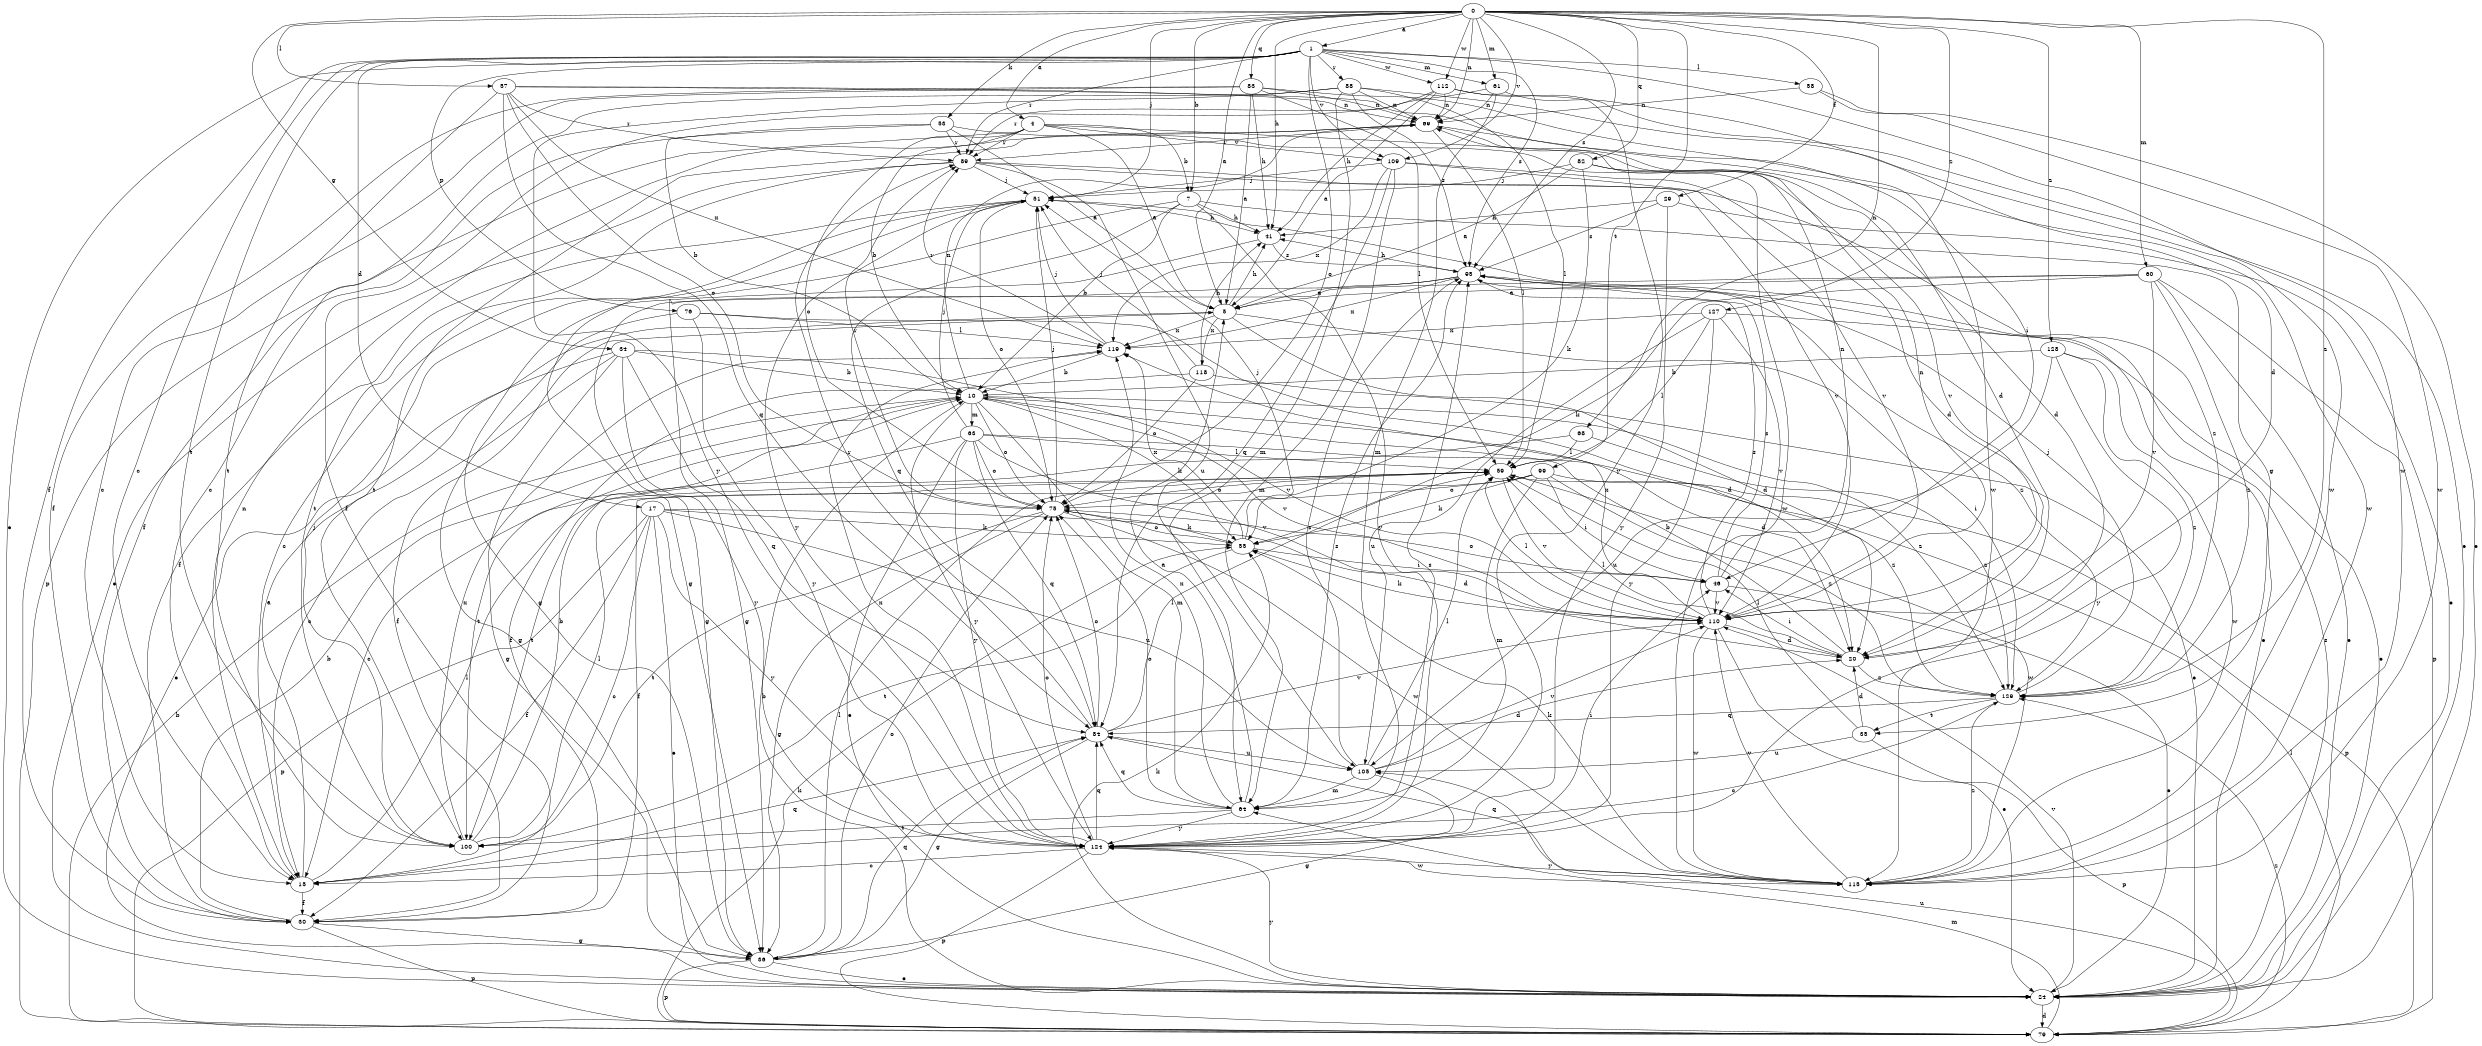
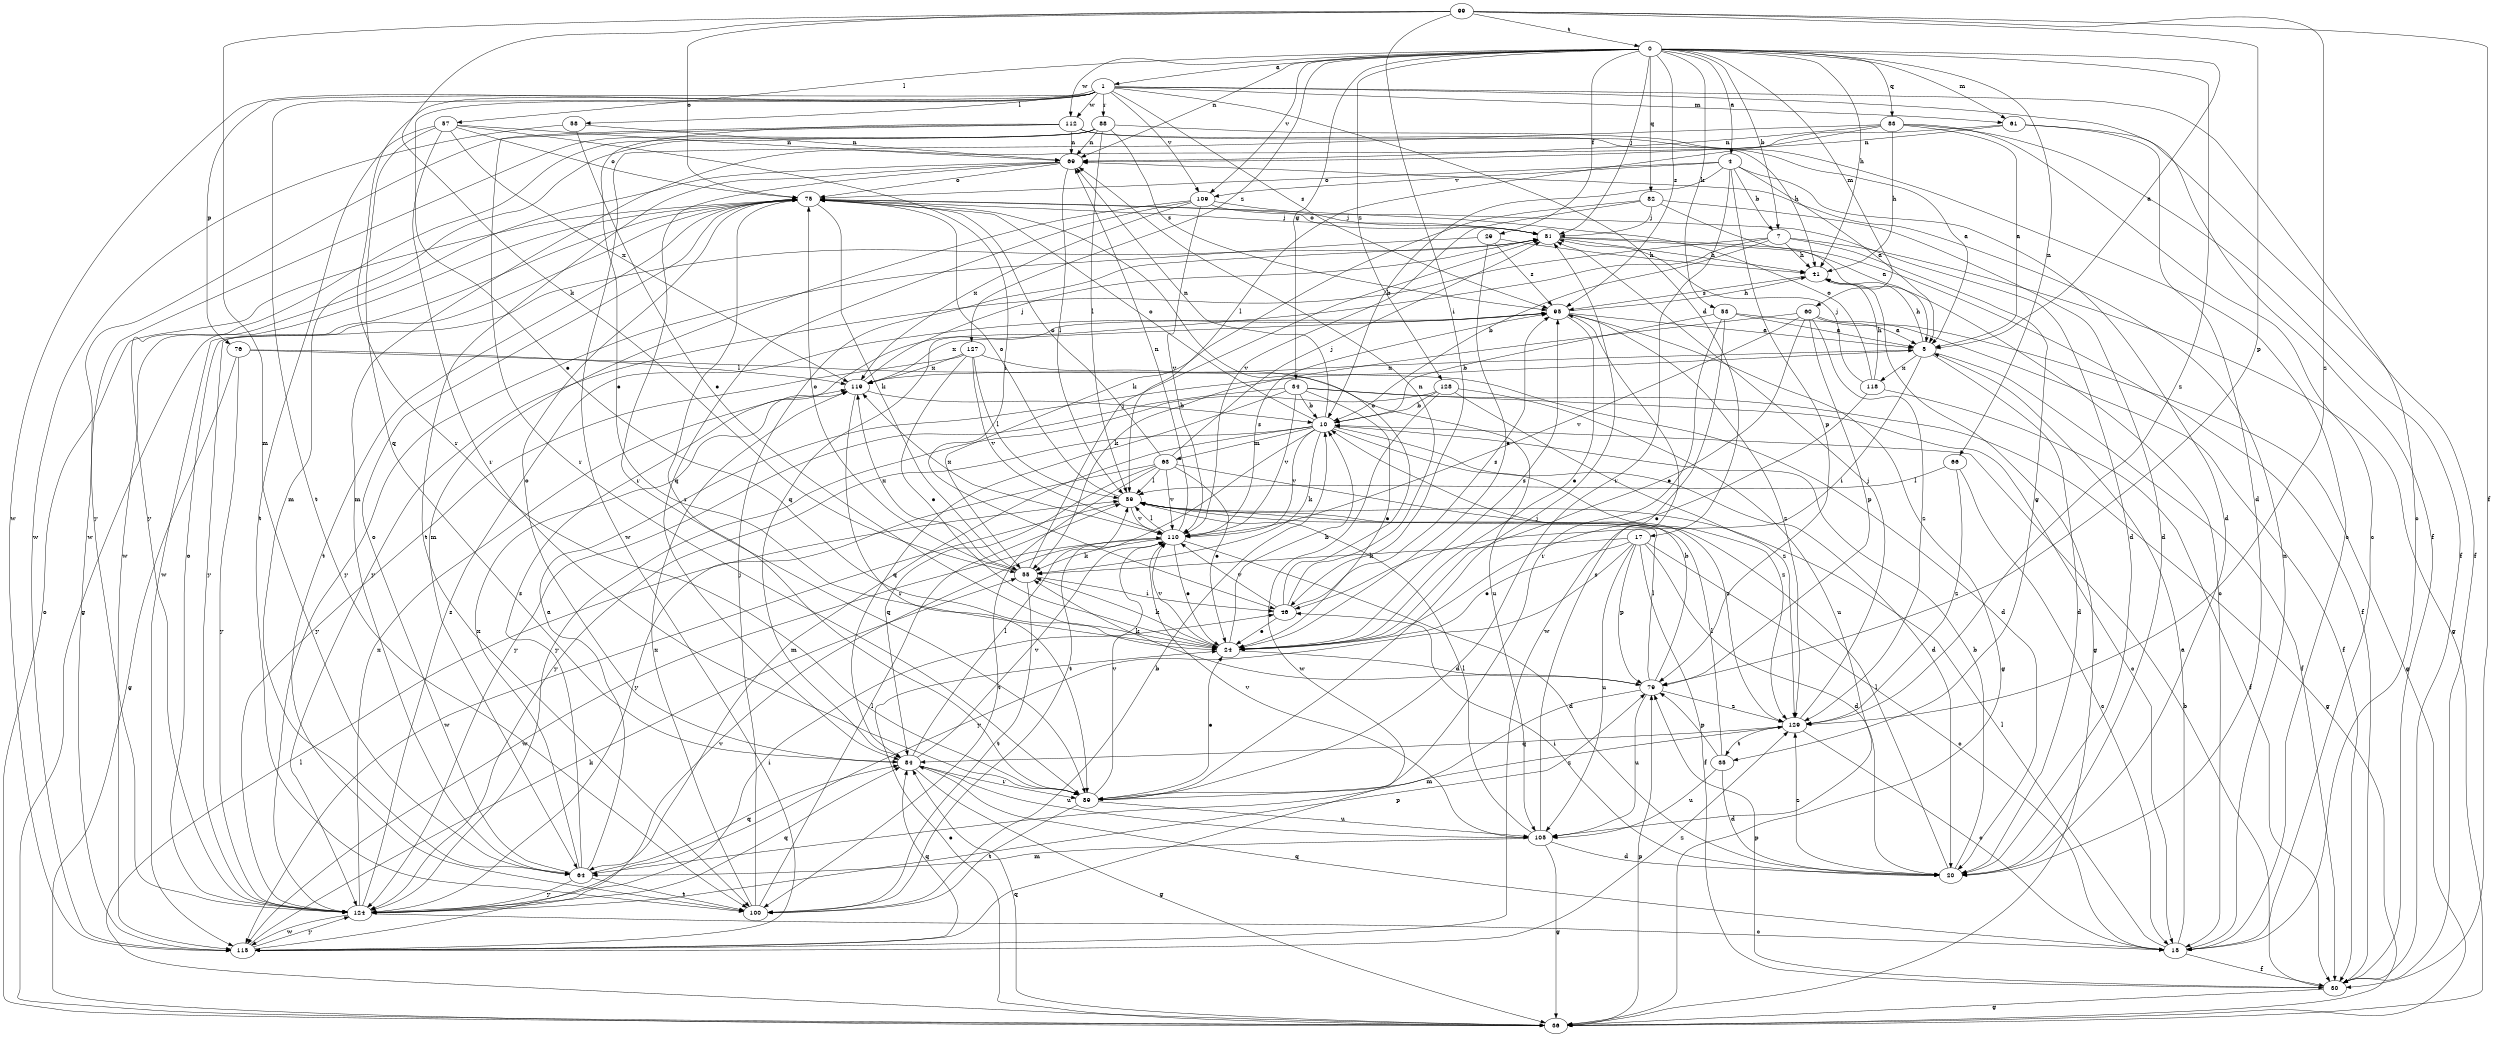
edge "0" -> "99": reversed
edge "1" -> "75": now "69" -> "75"
edge "5" -> "129": now "5" -> "46"
node "68": label "68" -> "66"
edge "24" -> "124": removed, label "y"
